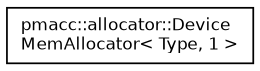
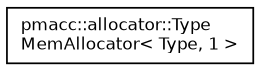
node "pmacc::allocator::Device MemAllocator< Type, 1 >": label "pmacc::allocator::Device MemAllocator< Type, 1 >" -> "pmacc::allocator::Type MemAllocator< Type, 1 >"
